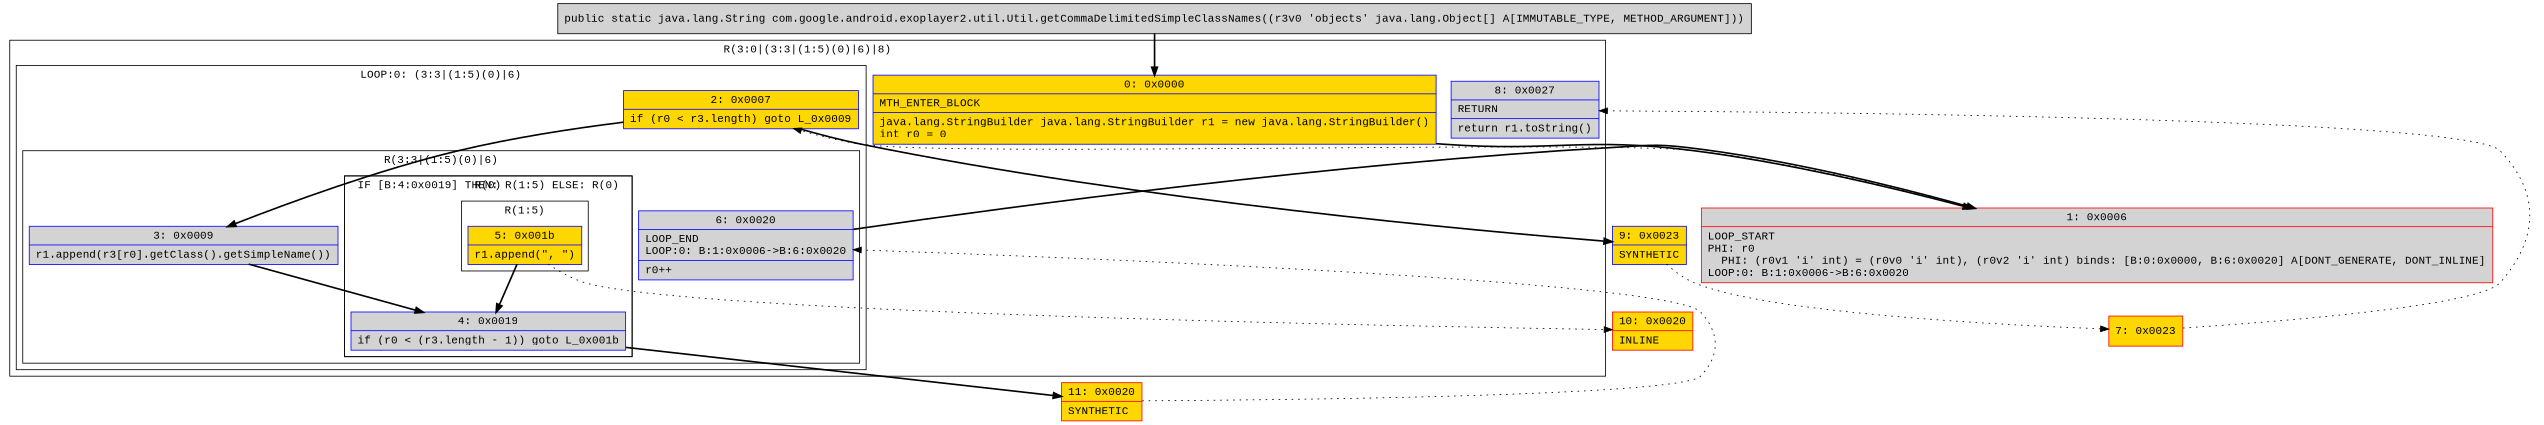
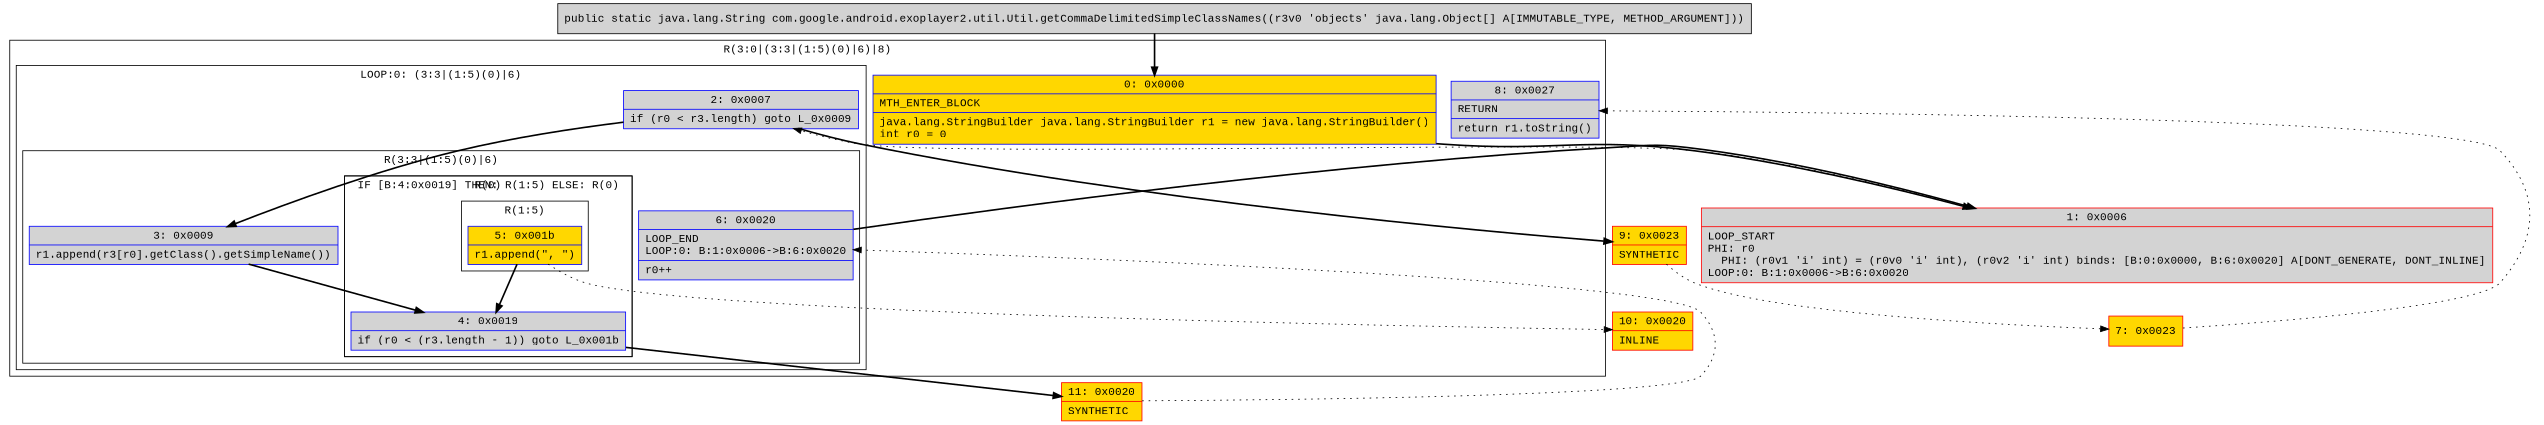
node "2: 0x0007": fillcolor gold -> lightgrey
node "9: 0x0023": color blue -> red
